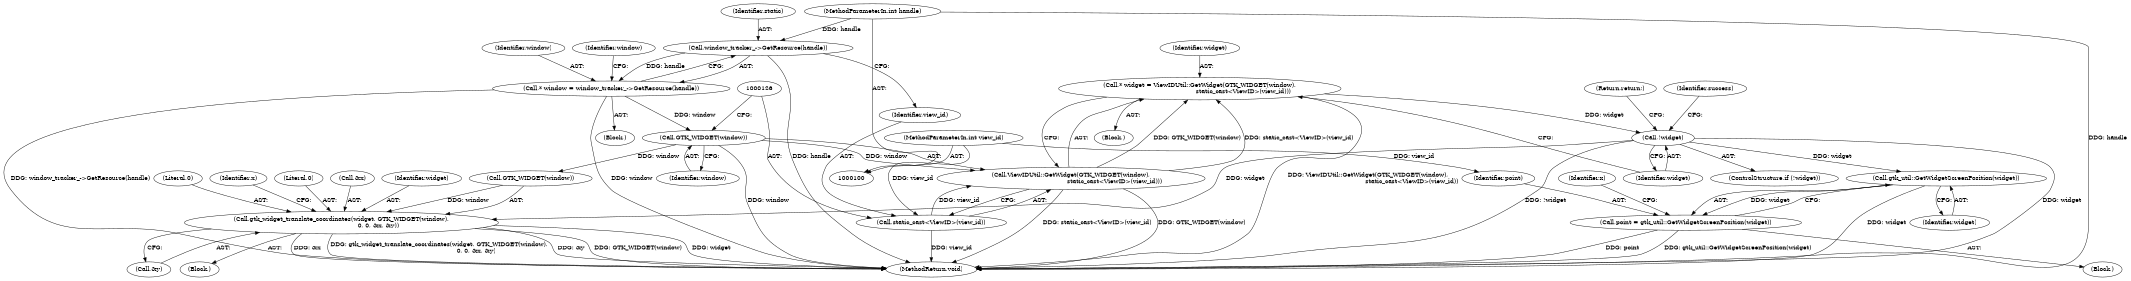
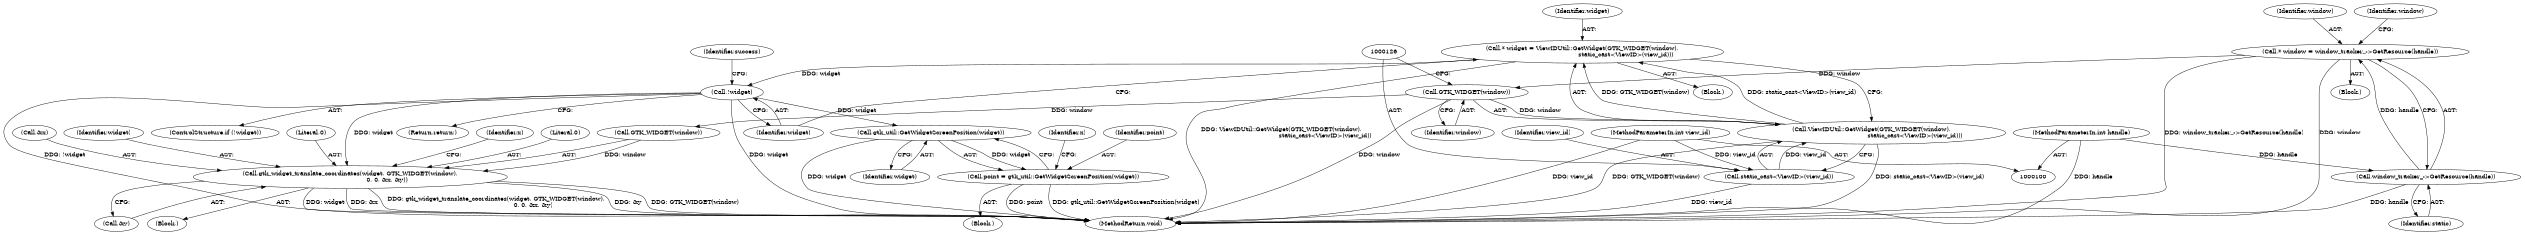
edge "(Call,window_tracker_->GetResource(handle))" -> "(Identifier,view_id)": now "(Call,window_tracker_->GetResource(handle))" -> "(Identifier,static)"
edge "(Return,return;)" -> "(Call,!widget)": reversed
edge "(MethodParameterIn,int view_id)" -> "(Identifier,point)": now "(MethodParameterIn,int view_id)" -> "(MethodReturn,void)"
